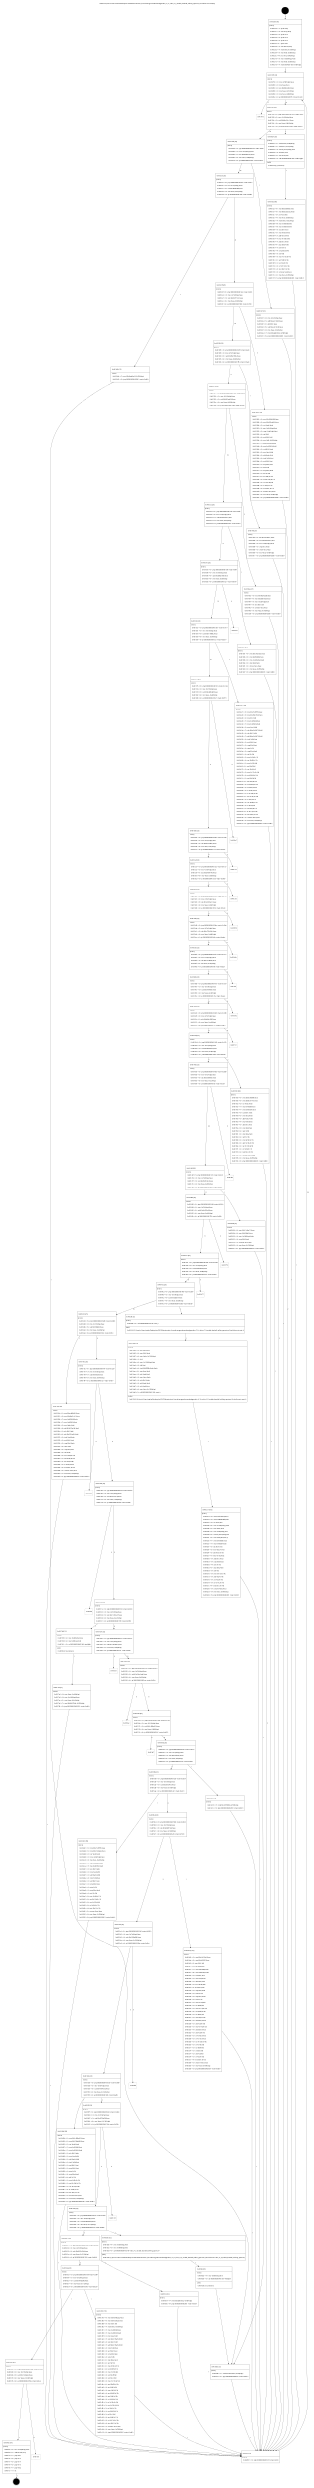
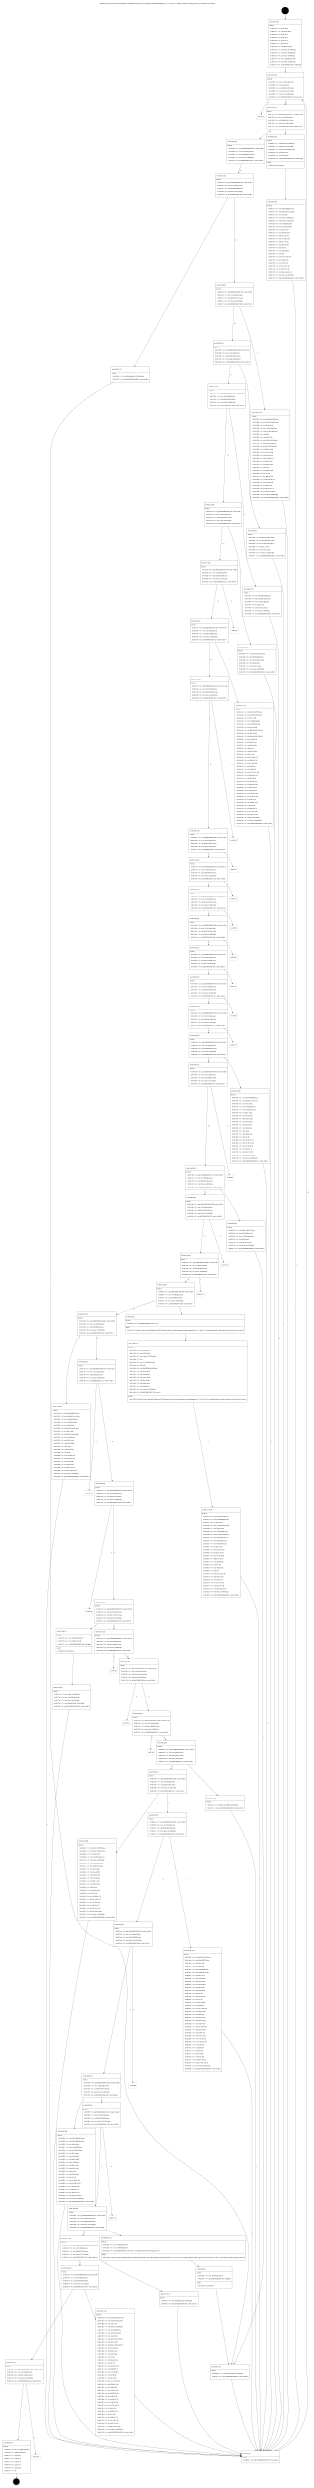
node "0x401b37 [31]": removed
